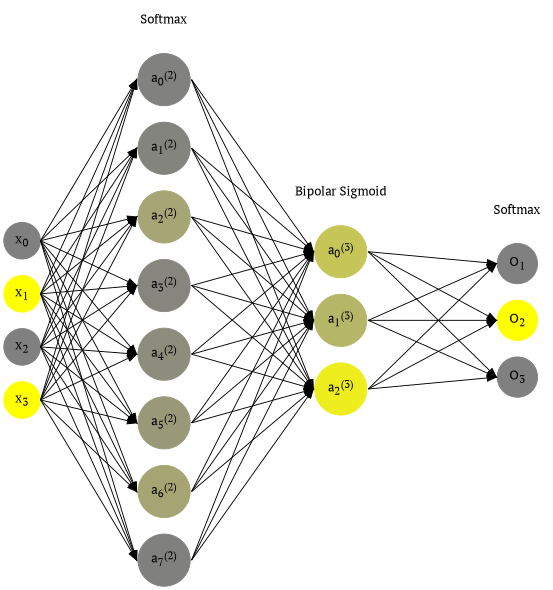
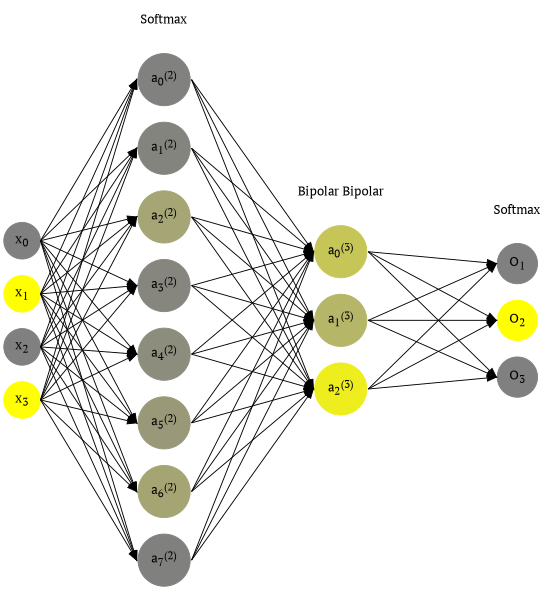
node "Bipolar Sigmoid": label "Bipolar Sigmoid" -> "Bipolar Bipolar"
